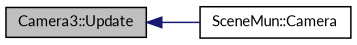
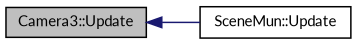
node "SceneMun::Camera": label "SceneMun::Camera" -> "SceneMun::Update"
